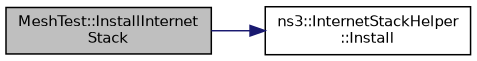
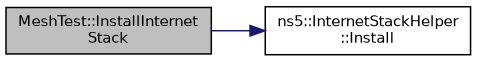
node "ns3::InternetStackHelper ::Install": label "ns3::InternetStackHelper ::Install" -> "ns5::InternetStackHelper ::Install"
